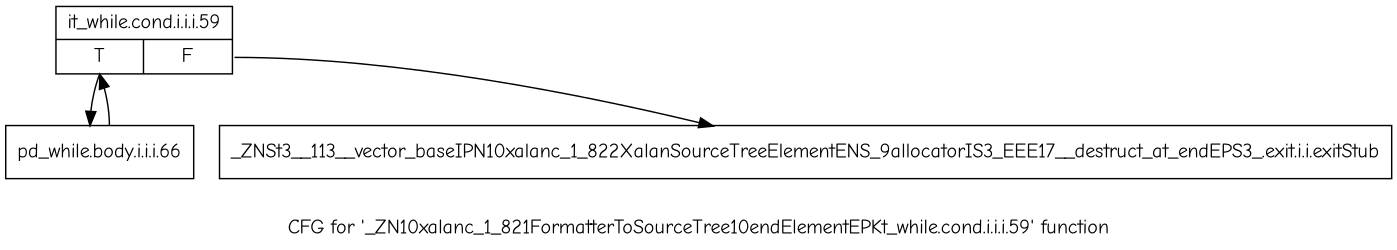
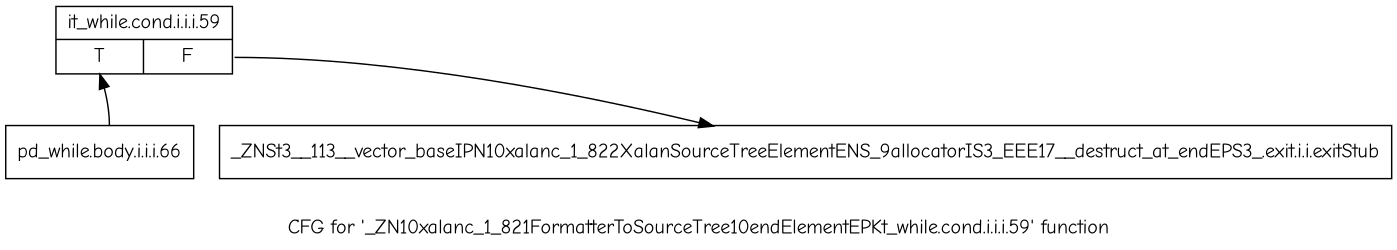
edge "it_while.cond.i.i.i.59" -> "pd_while.body.i.i.i.66": removed
